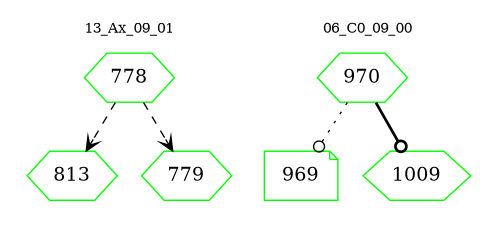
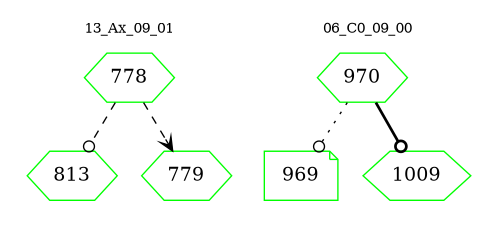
edge "778" -> "813": arrowhead vee -> odot
